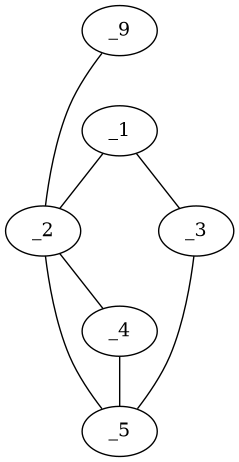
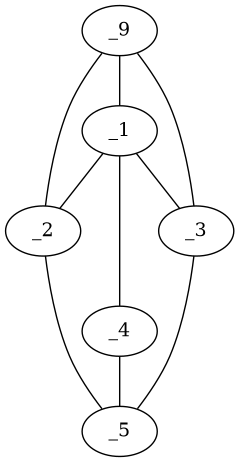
edge "_9" -- "_1": added
edge "_9" -- "_3": added
edge "_2" -- "_4": now "_1" -- "_4"
